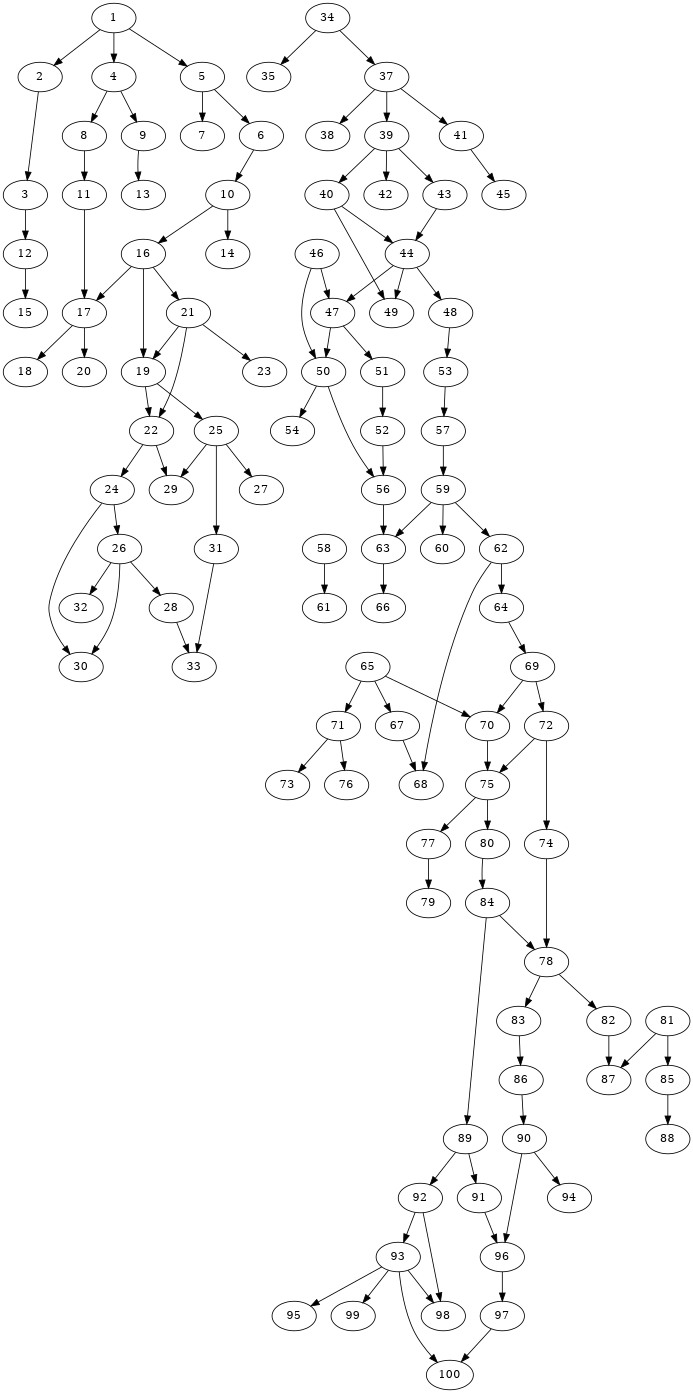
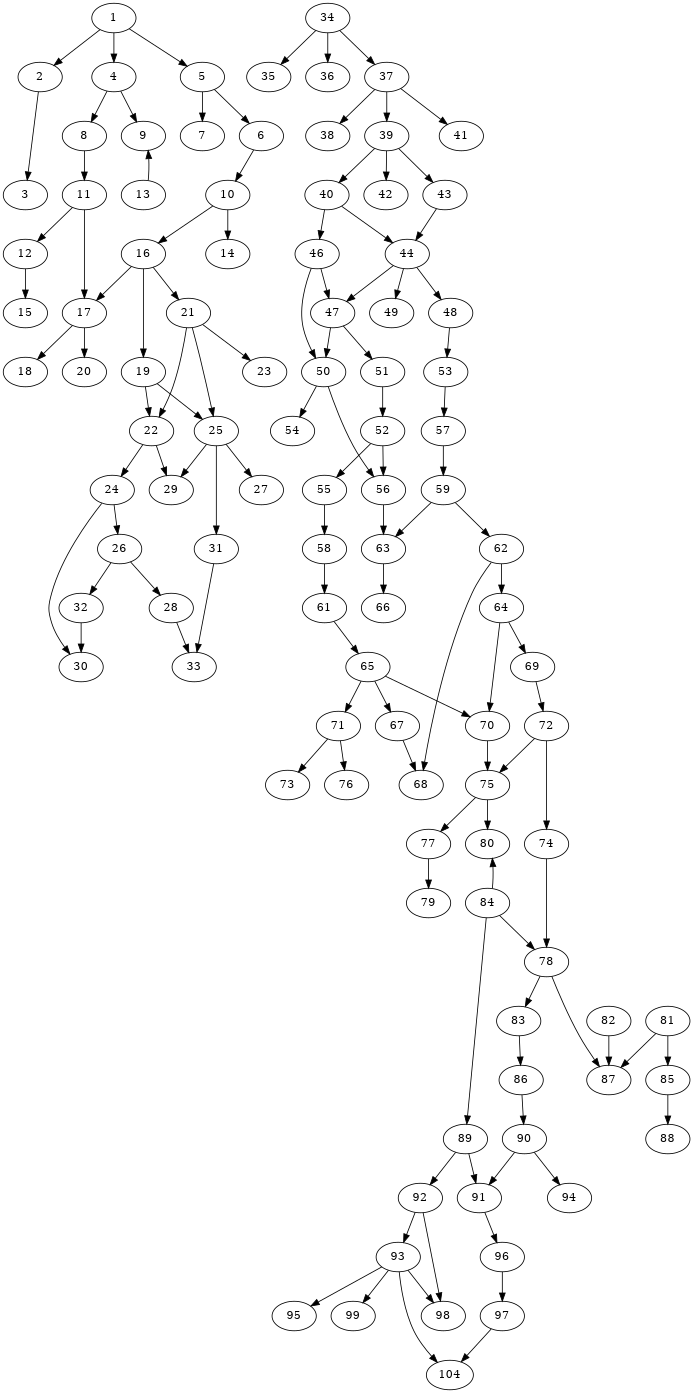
node "36": added
edge "9" -> "13": reversed
node "45": removed
edge "3" -> "12": now "11" -> "12"
edge "40" -> "49": now "40" -> "46"
edge "21" -> "19": now "21" -> "25"
node "55": added
node "60": removed
edge "26" -> "30": now "32" -> "30"
edge "61" -> "65": added
edge "69" -> "70": now "64" -> "70"
edge "80" -> "84": reversed
edge "78" -> "82": now "78" -> "87"
edge "90" -> "96": now "90" -> "91"
node "100": label "100" -> "104"
